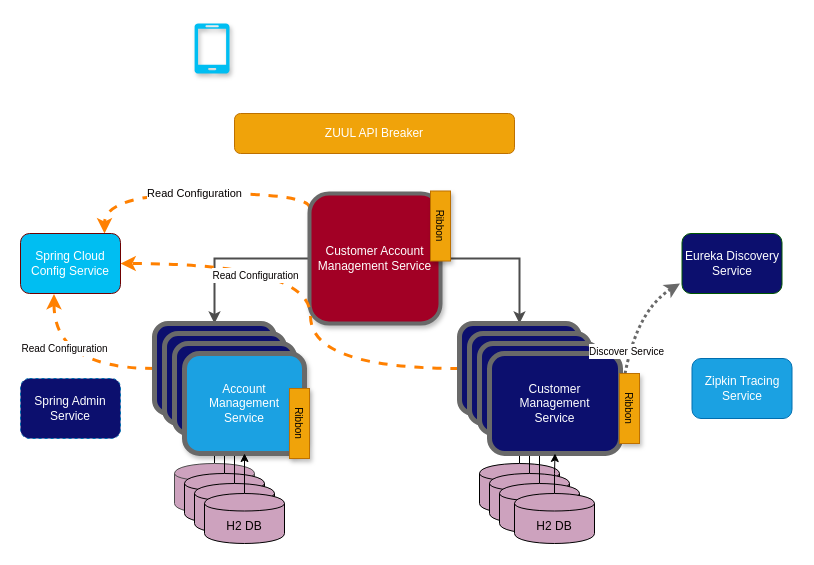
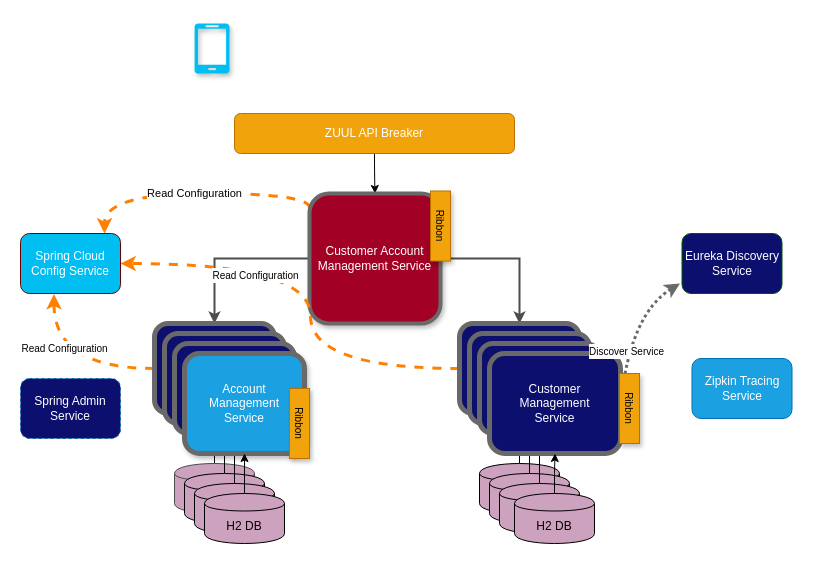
edge "ZUUL API Breaker" -> "Customer Account Management Service": added
